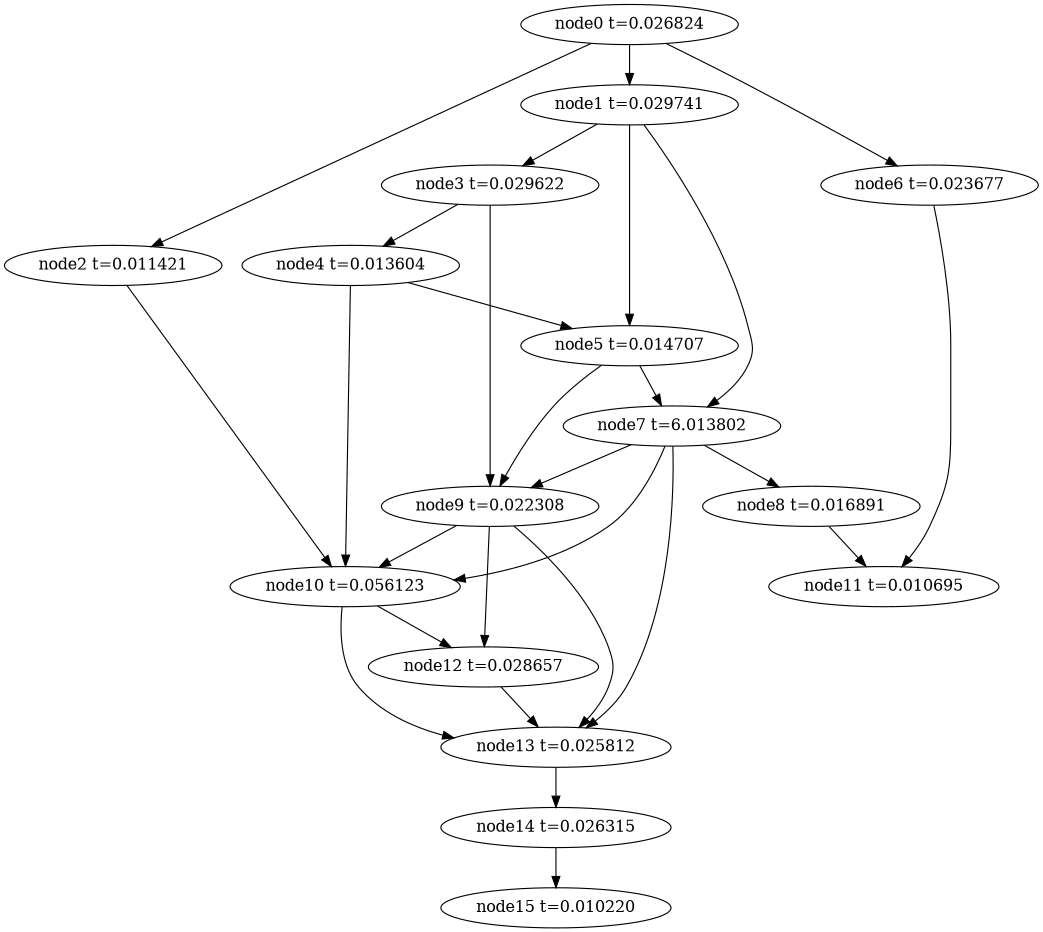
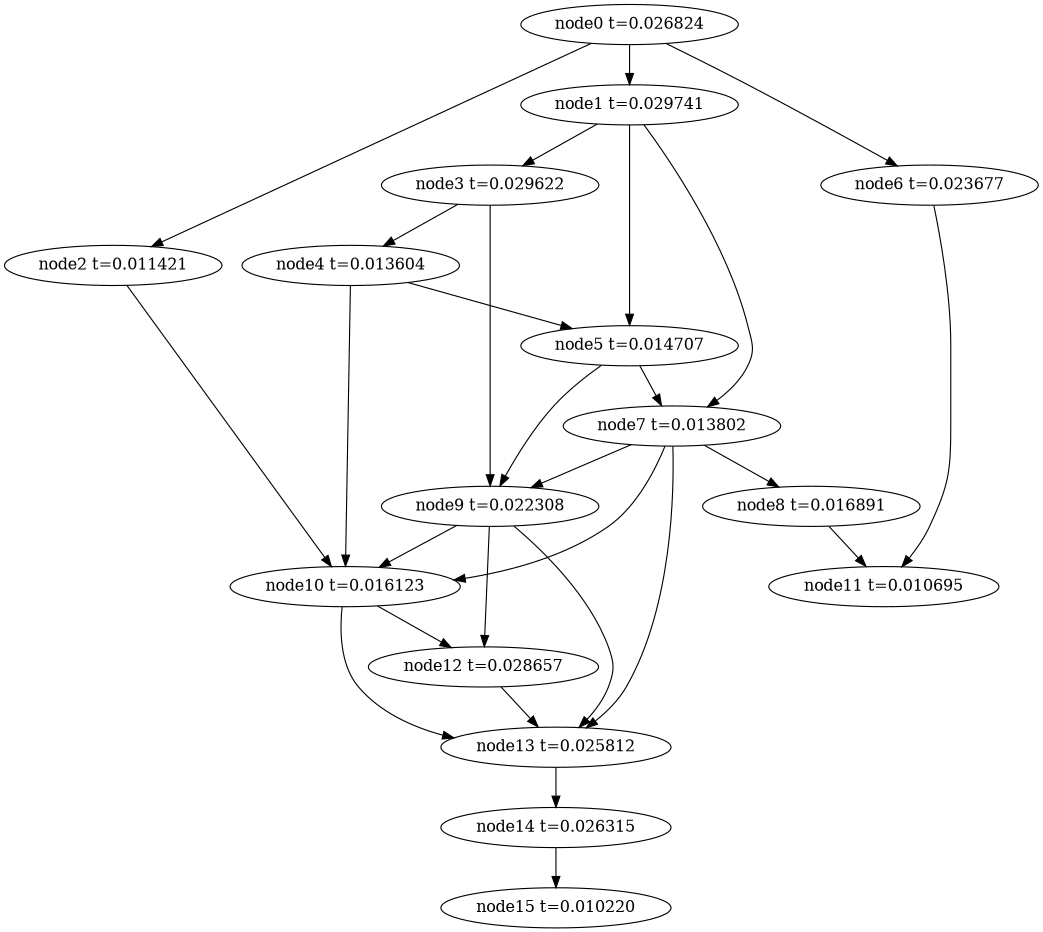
node "node7 t=6.013802": label "node7 t=6.013802" -> "node7 t=0.013802"
node "node10 t=0.056123": label "node10 t=0.056123" -> "node10 t=0.016123"
